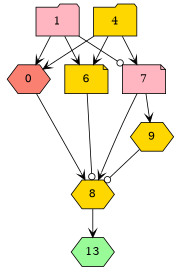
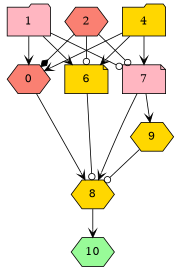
node "2": added
node "13": label "13" -> "10"
